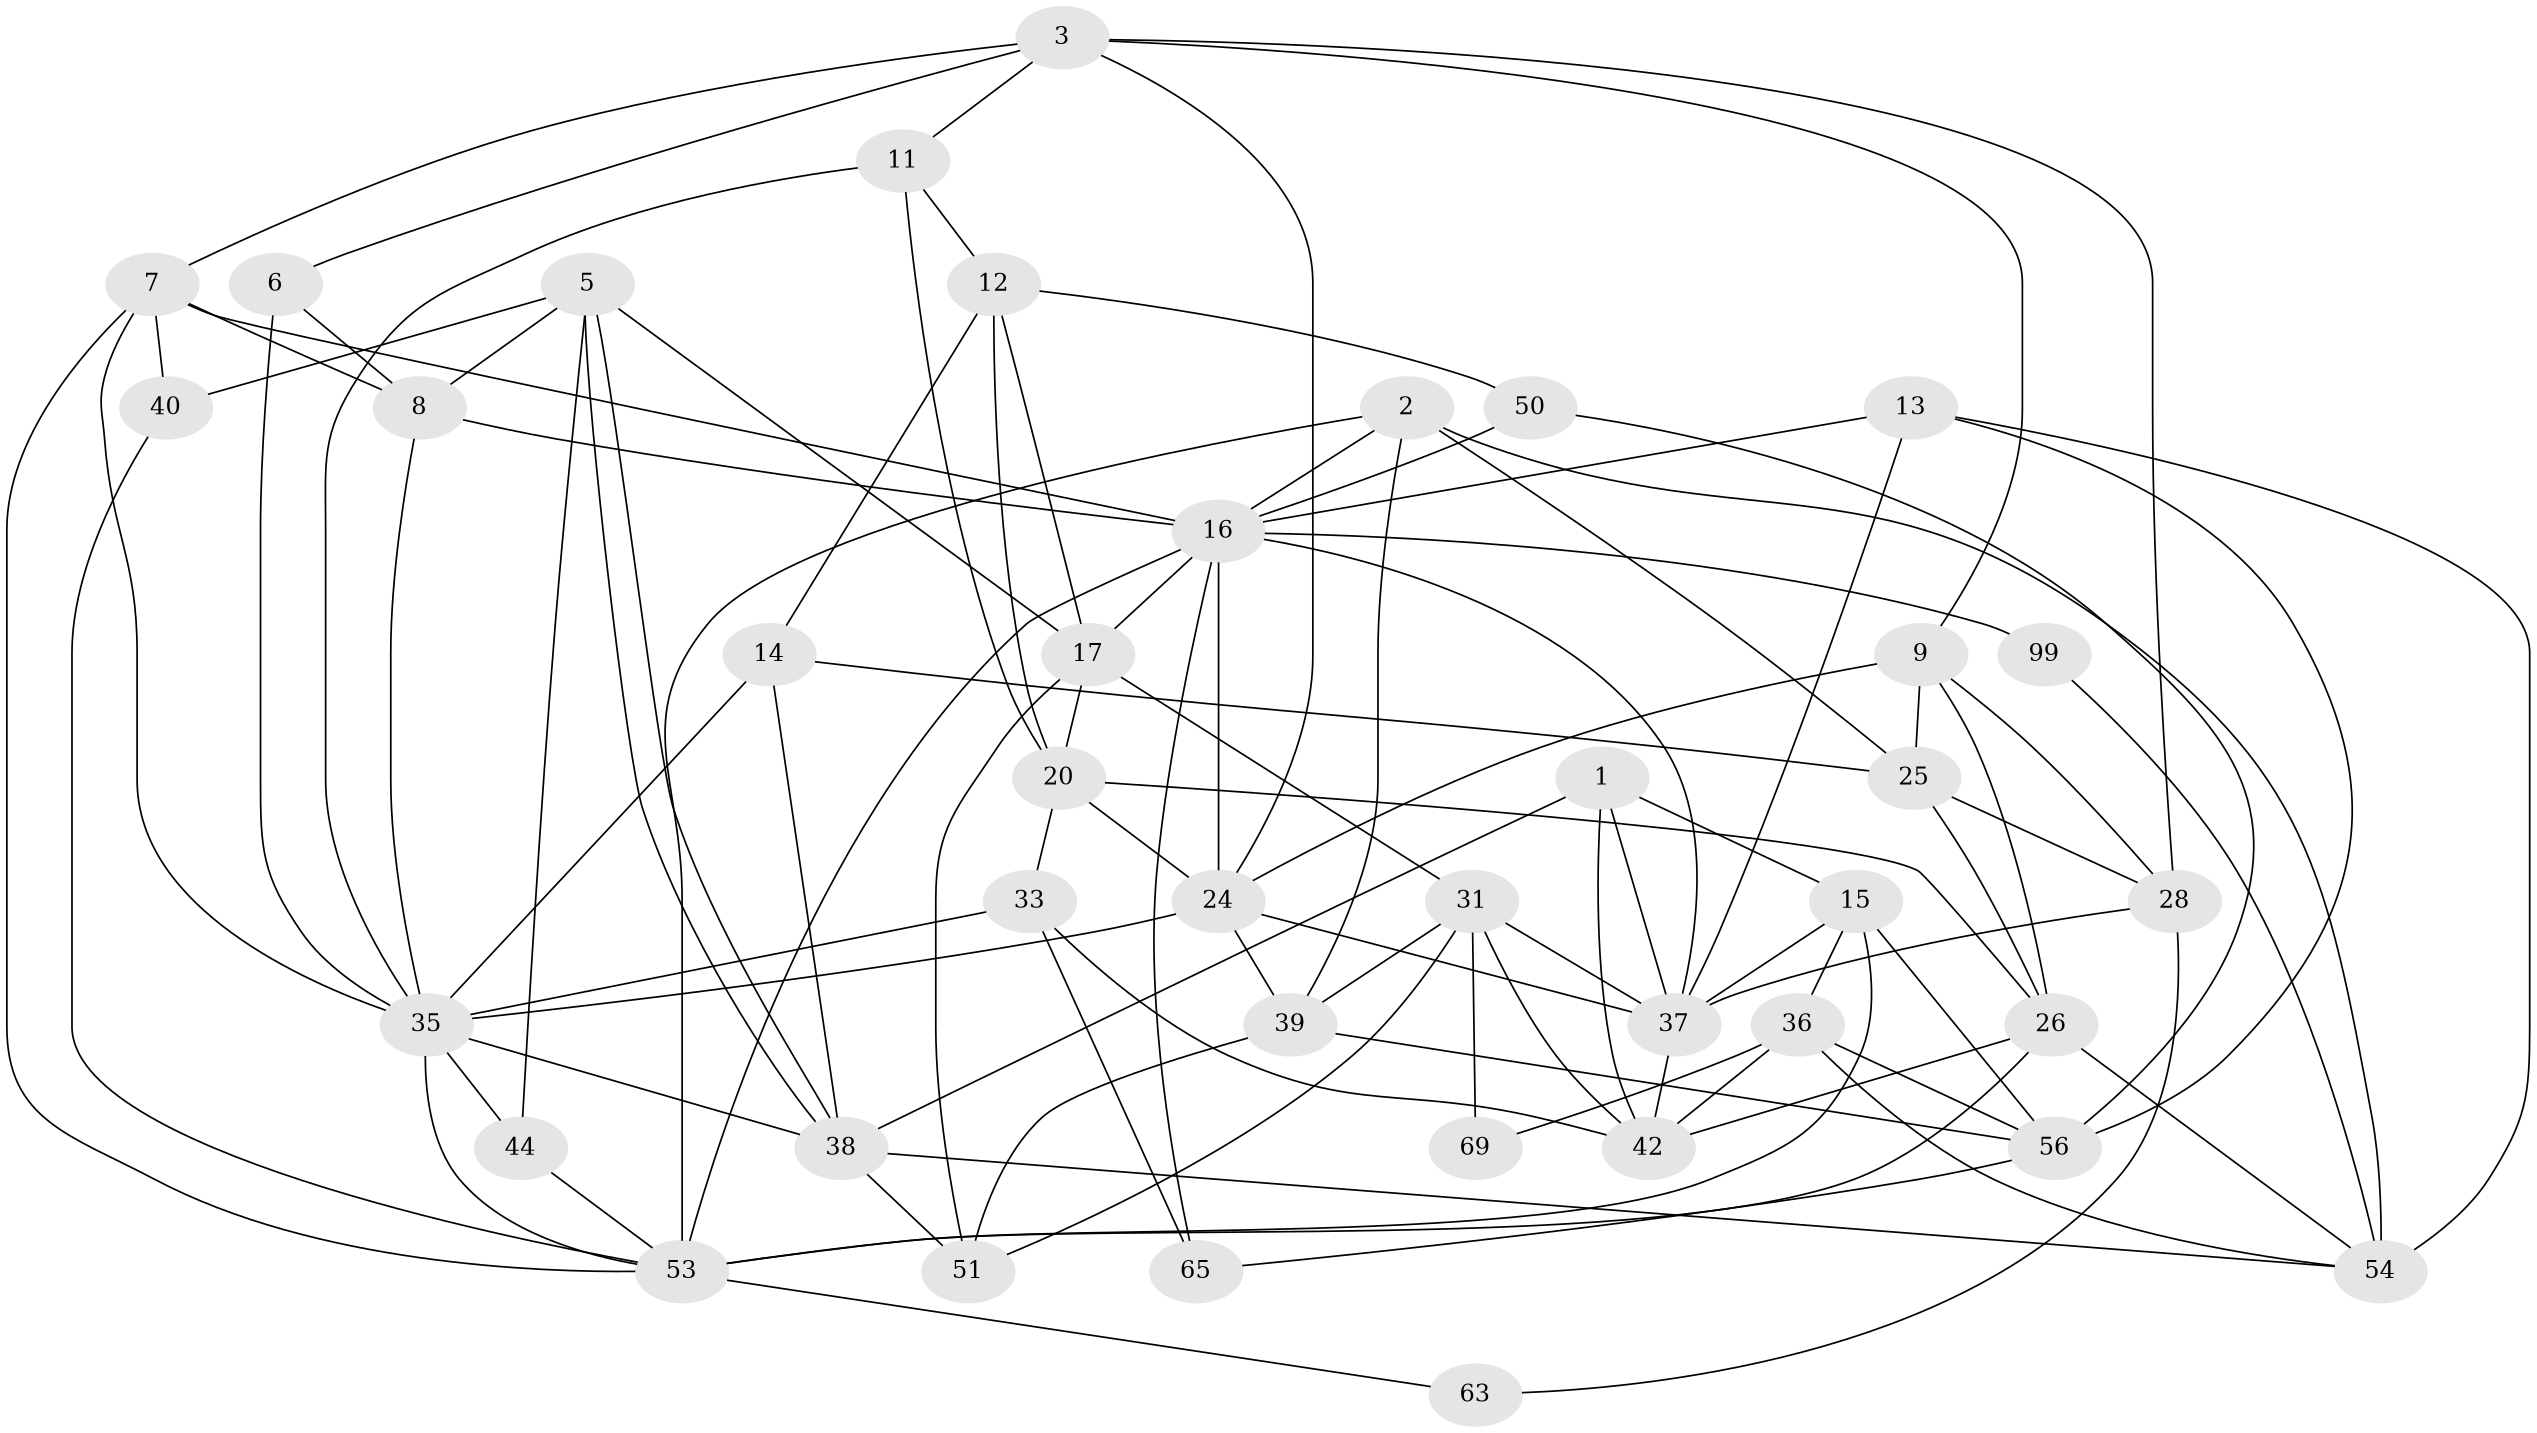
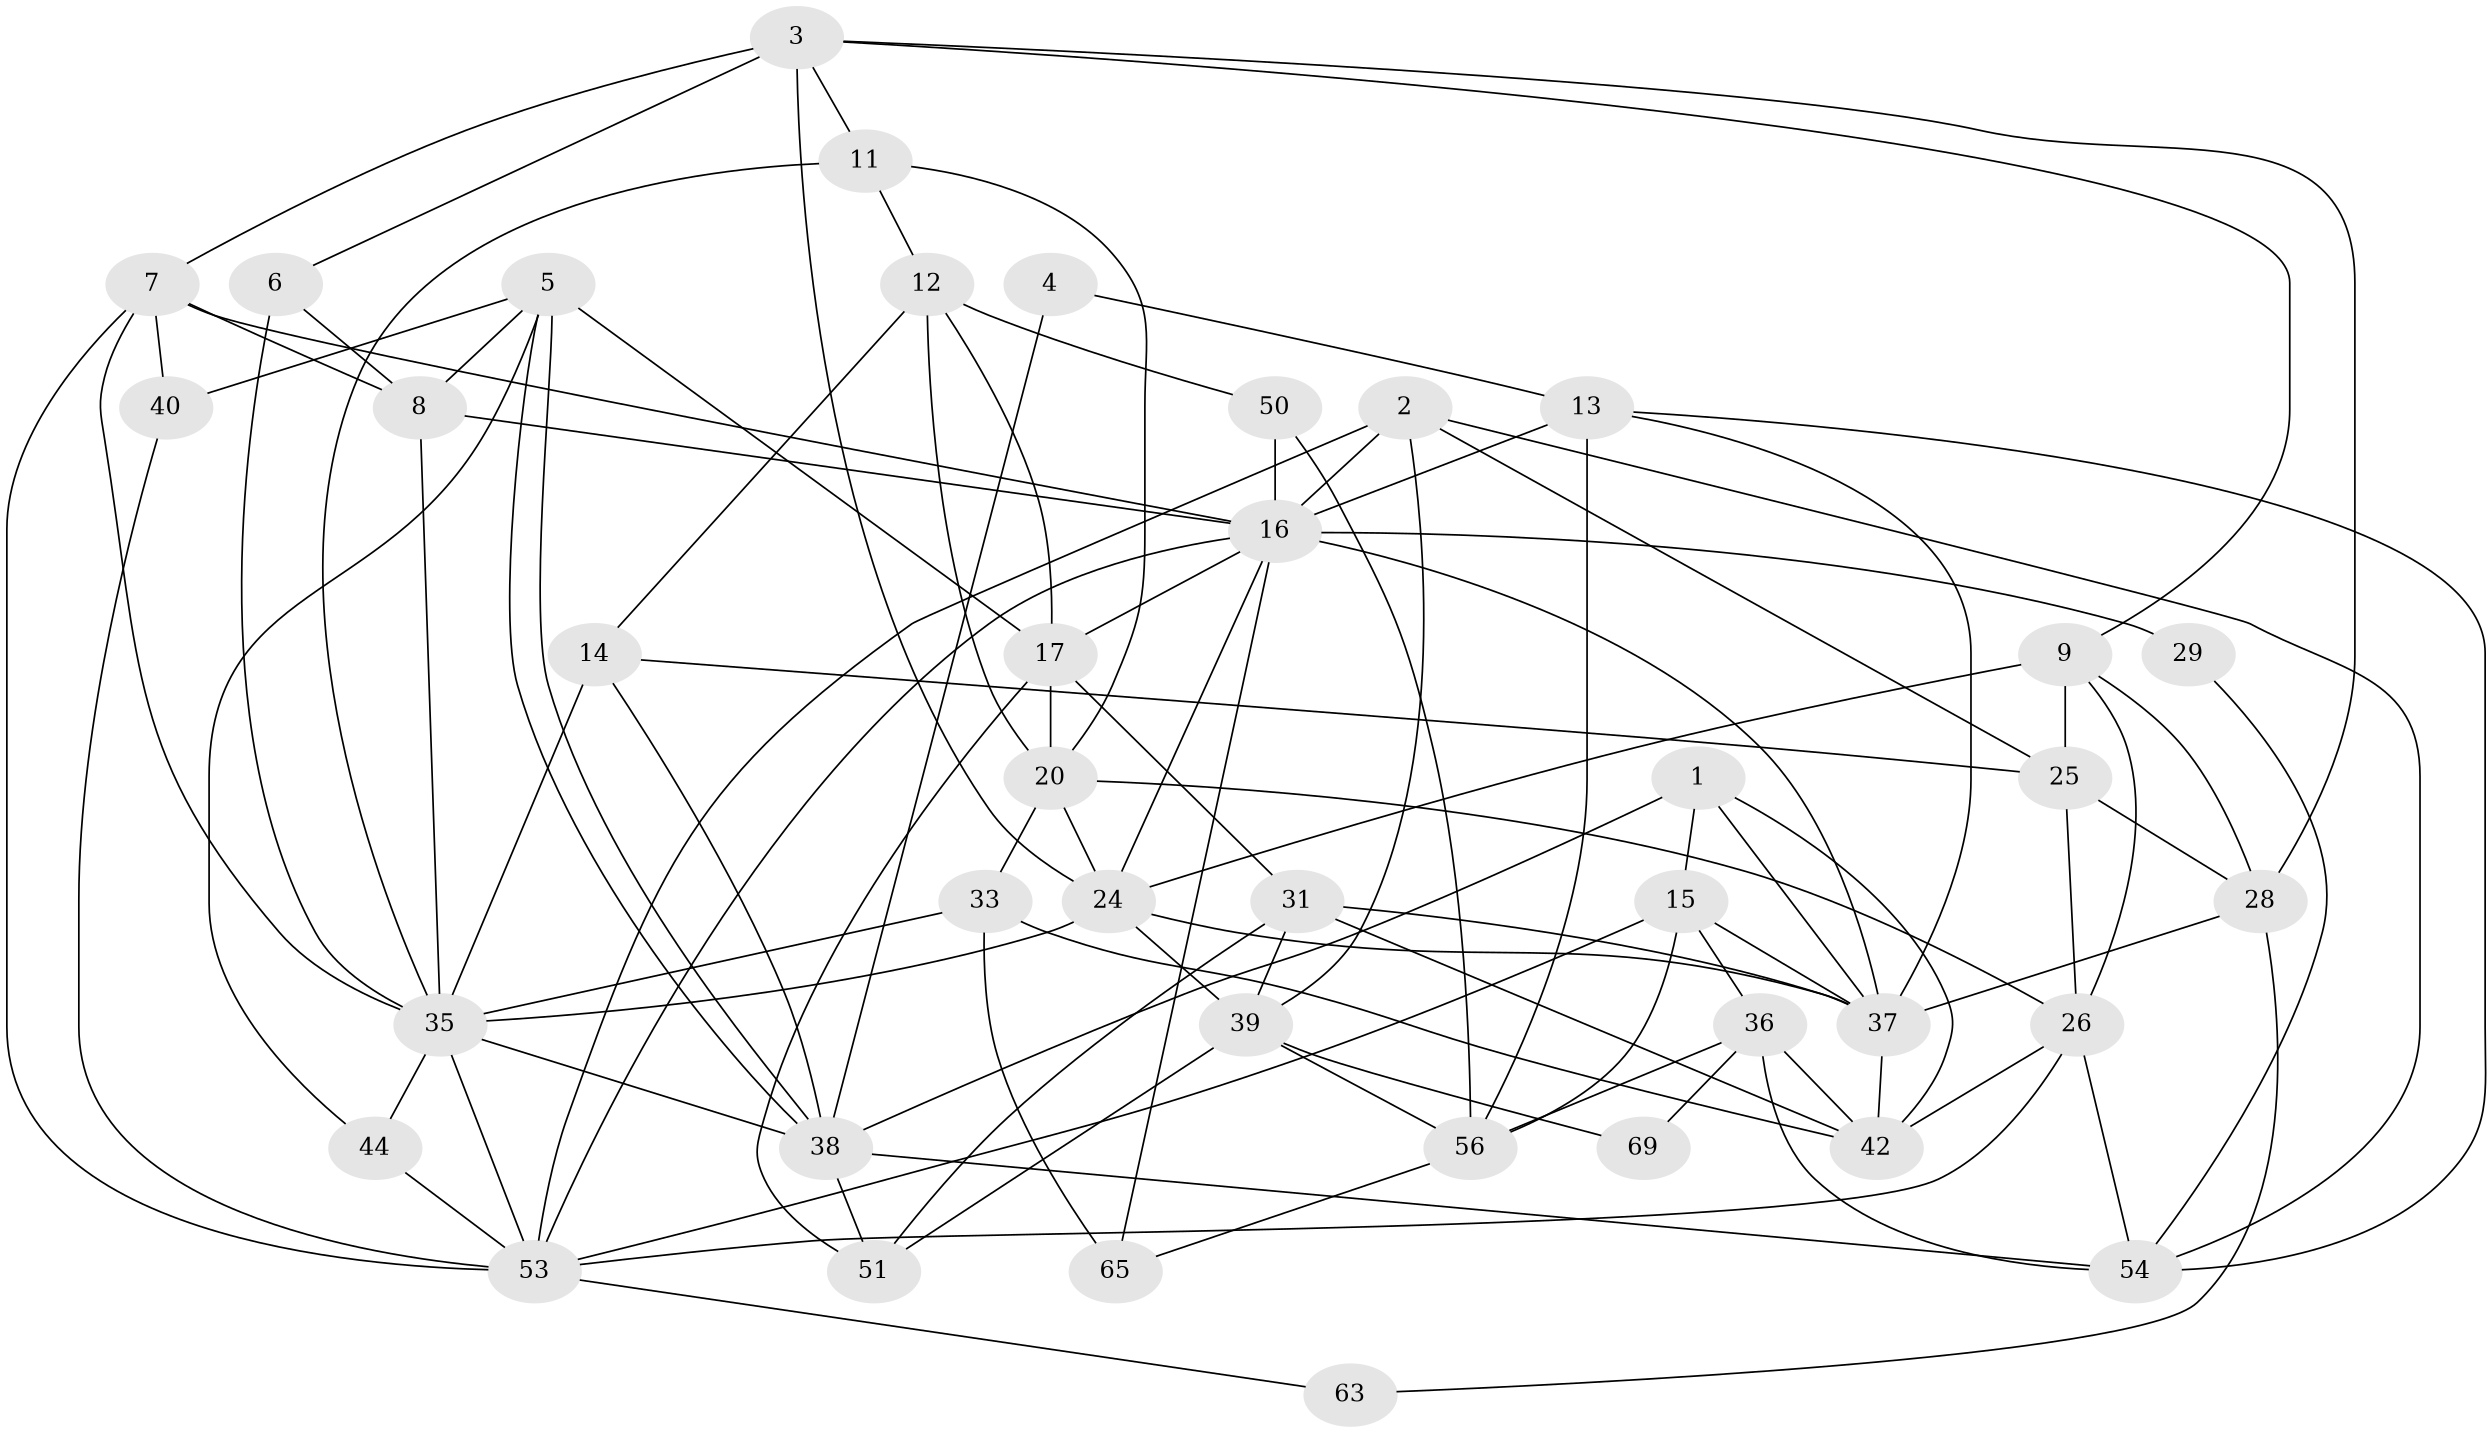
node "4": added
node "99": label "99" -> "29"
edge "31" -- "69": now "39" -- "69"
